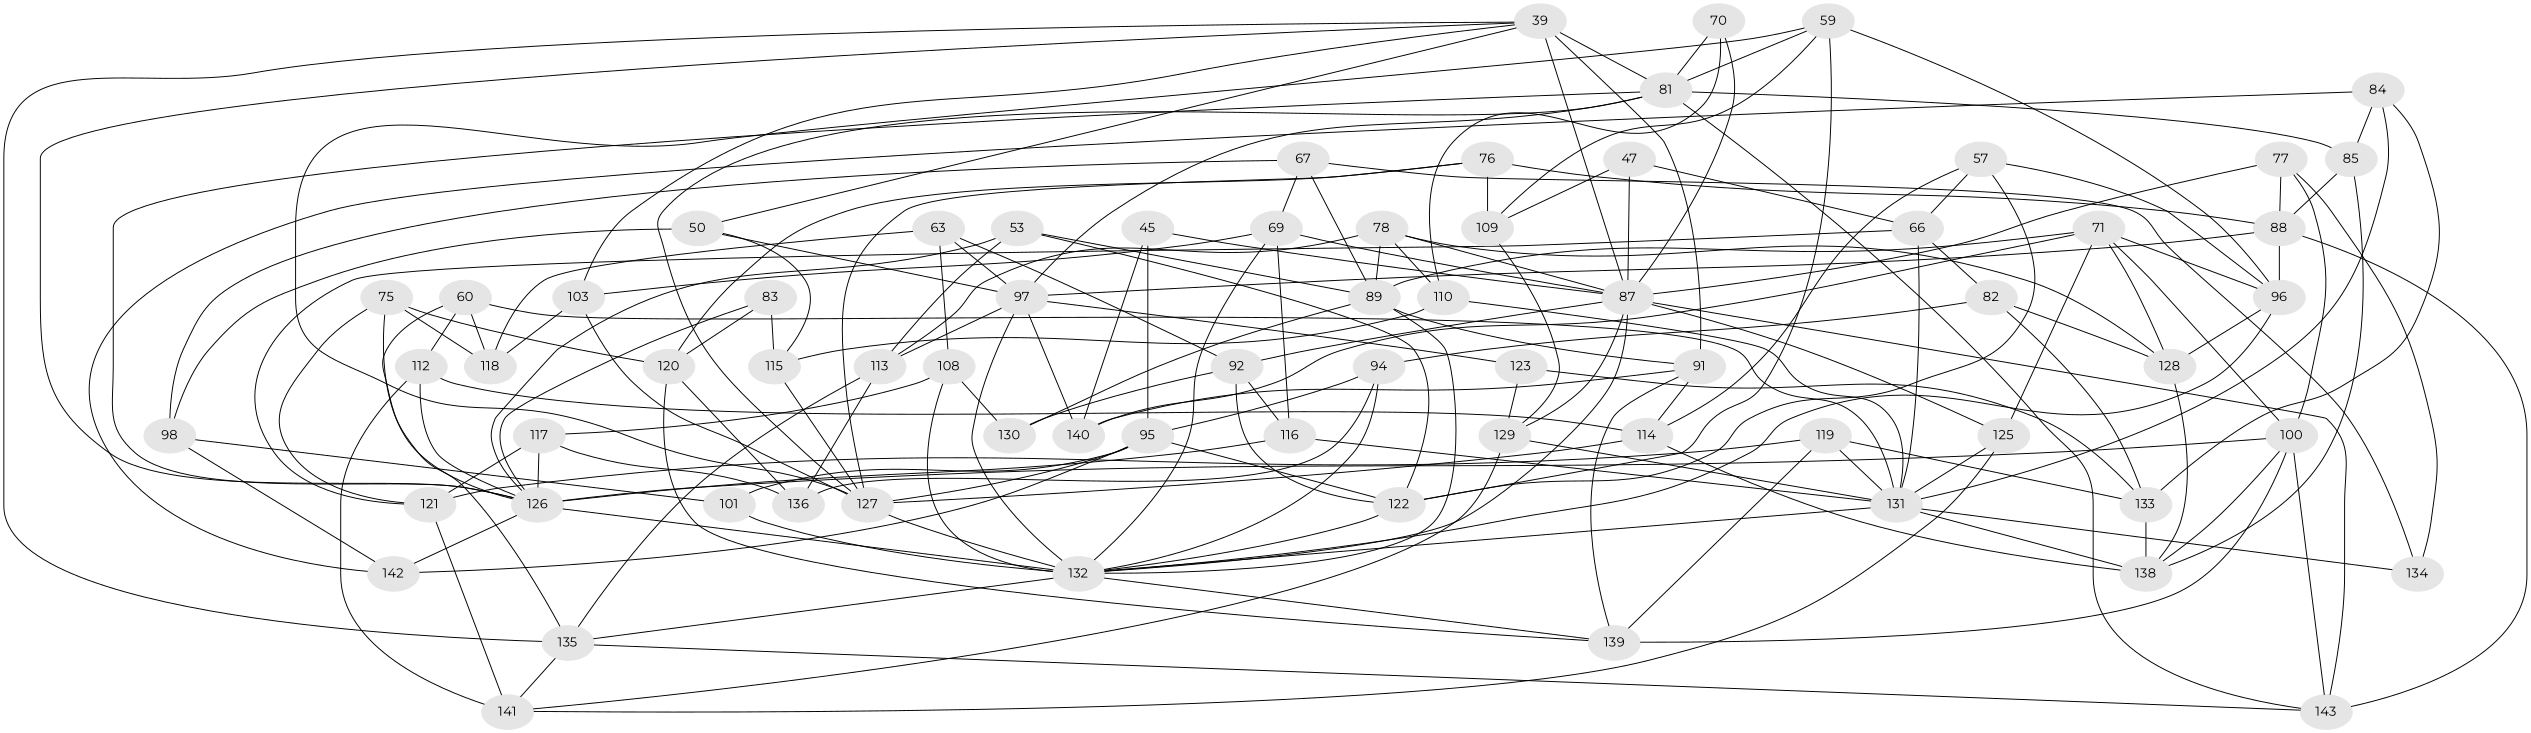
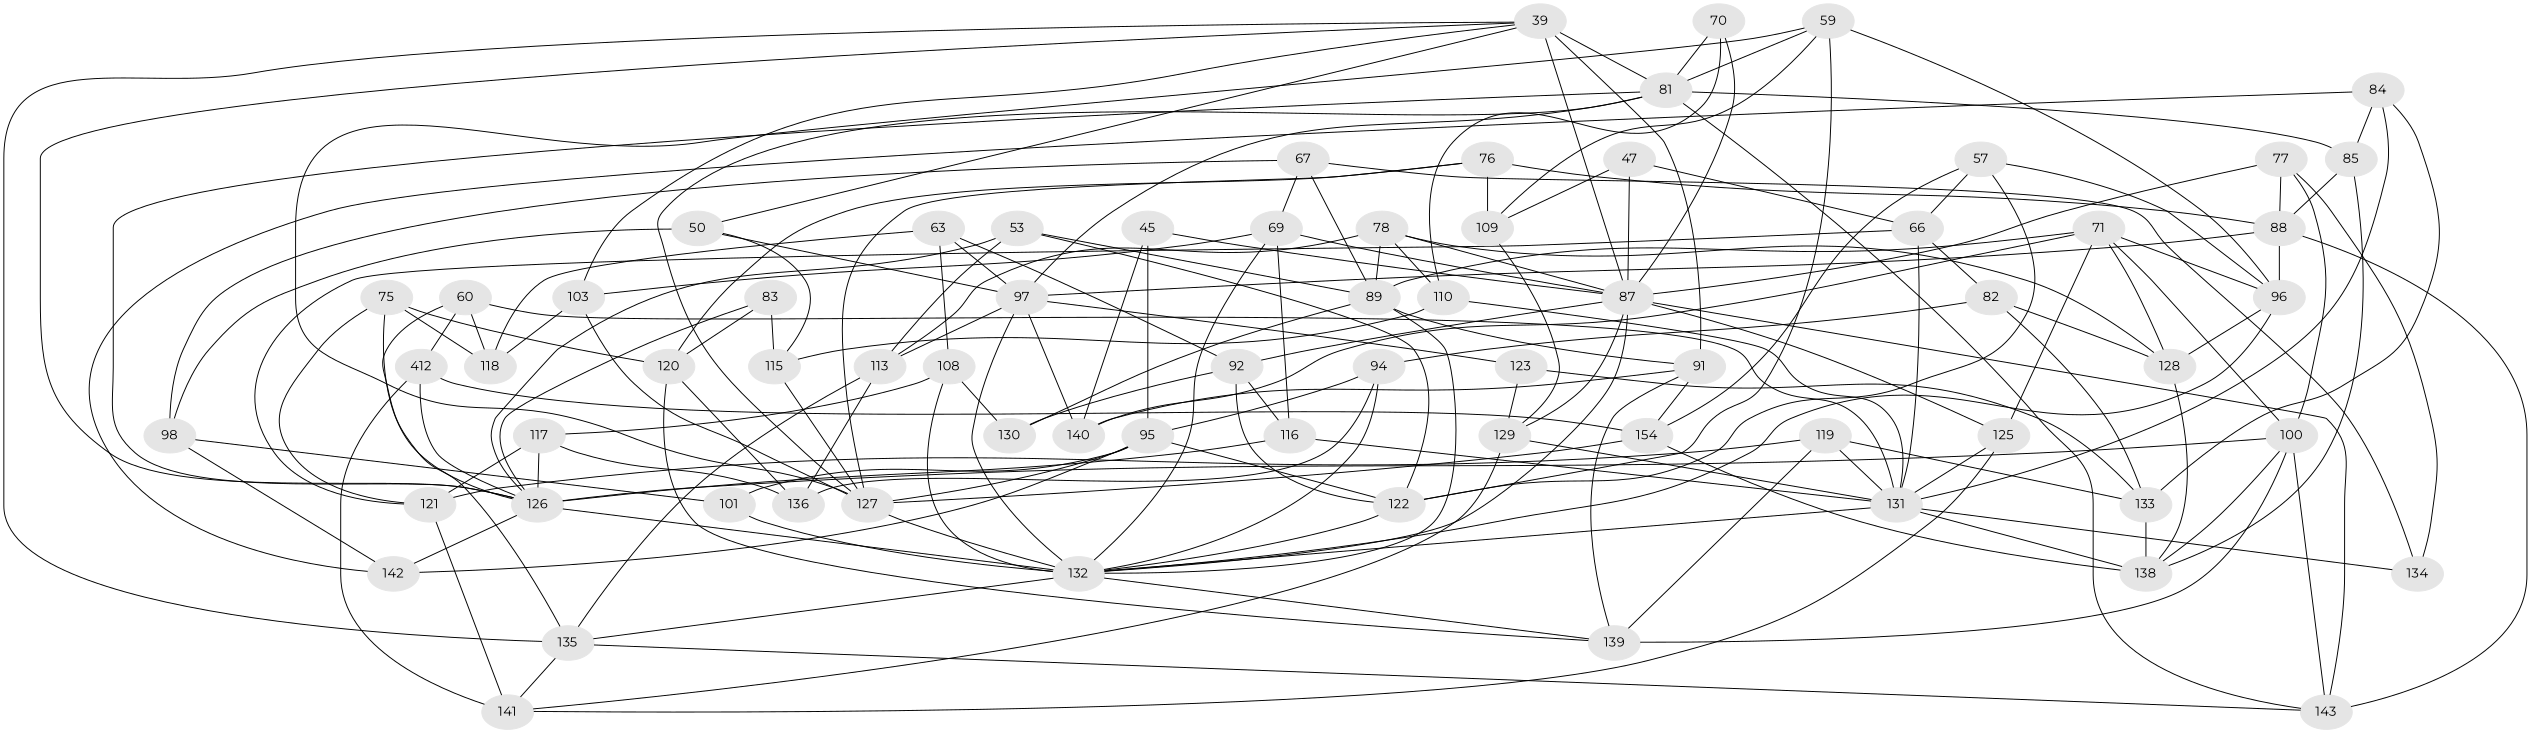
node "112": label "112" -> "412"
node "114": label "114" -> "154"
